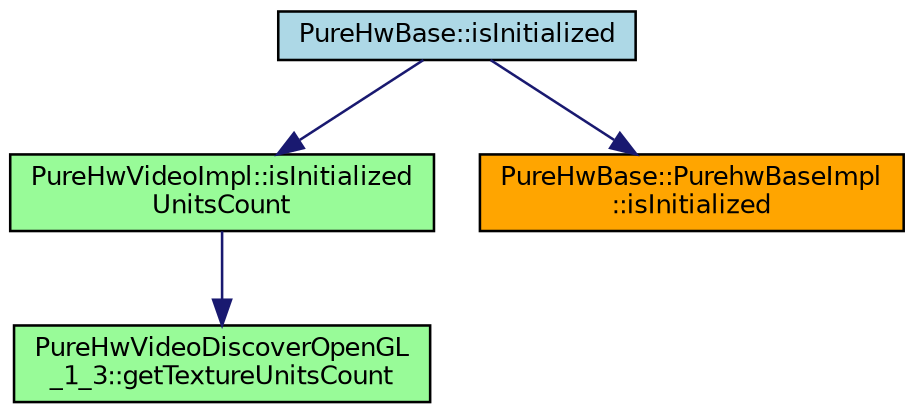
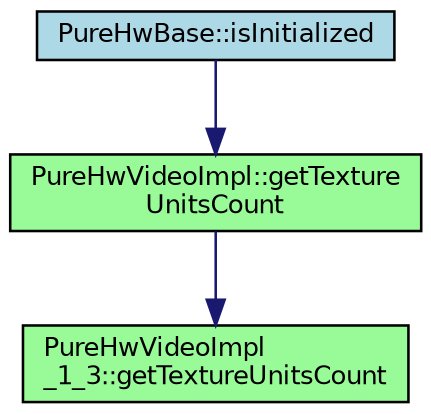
node "PureHwVideoImpl::isInitialized UnitsCount": label "PureHwVideoImpl::isInitialized UnitsCount" -> "PureHwVideoImpl::getTexture UnitsCount"
node "PureHwBase::PurehwBaseImpl ::isInitialized": removed
node "PureHwVideoDiscoverOpenGL _1_3::getTextureUnitsCount": label "PureHwVideoDiscoverOpenGL _1_3::getTextureUnitsCount" -> "PureHwVideoImpl _1_3::getTextureUnitsCount"
